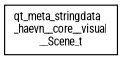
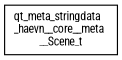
node "qt_meta_stringdata _haevn__core__visual __Scene_t": label "qt_meta_stringdata _haevn__core__visual __Scene_t" -> "qt_meta_stringdata _haevn__core__meta __Scene_t"
